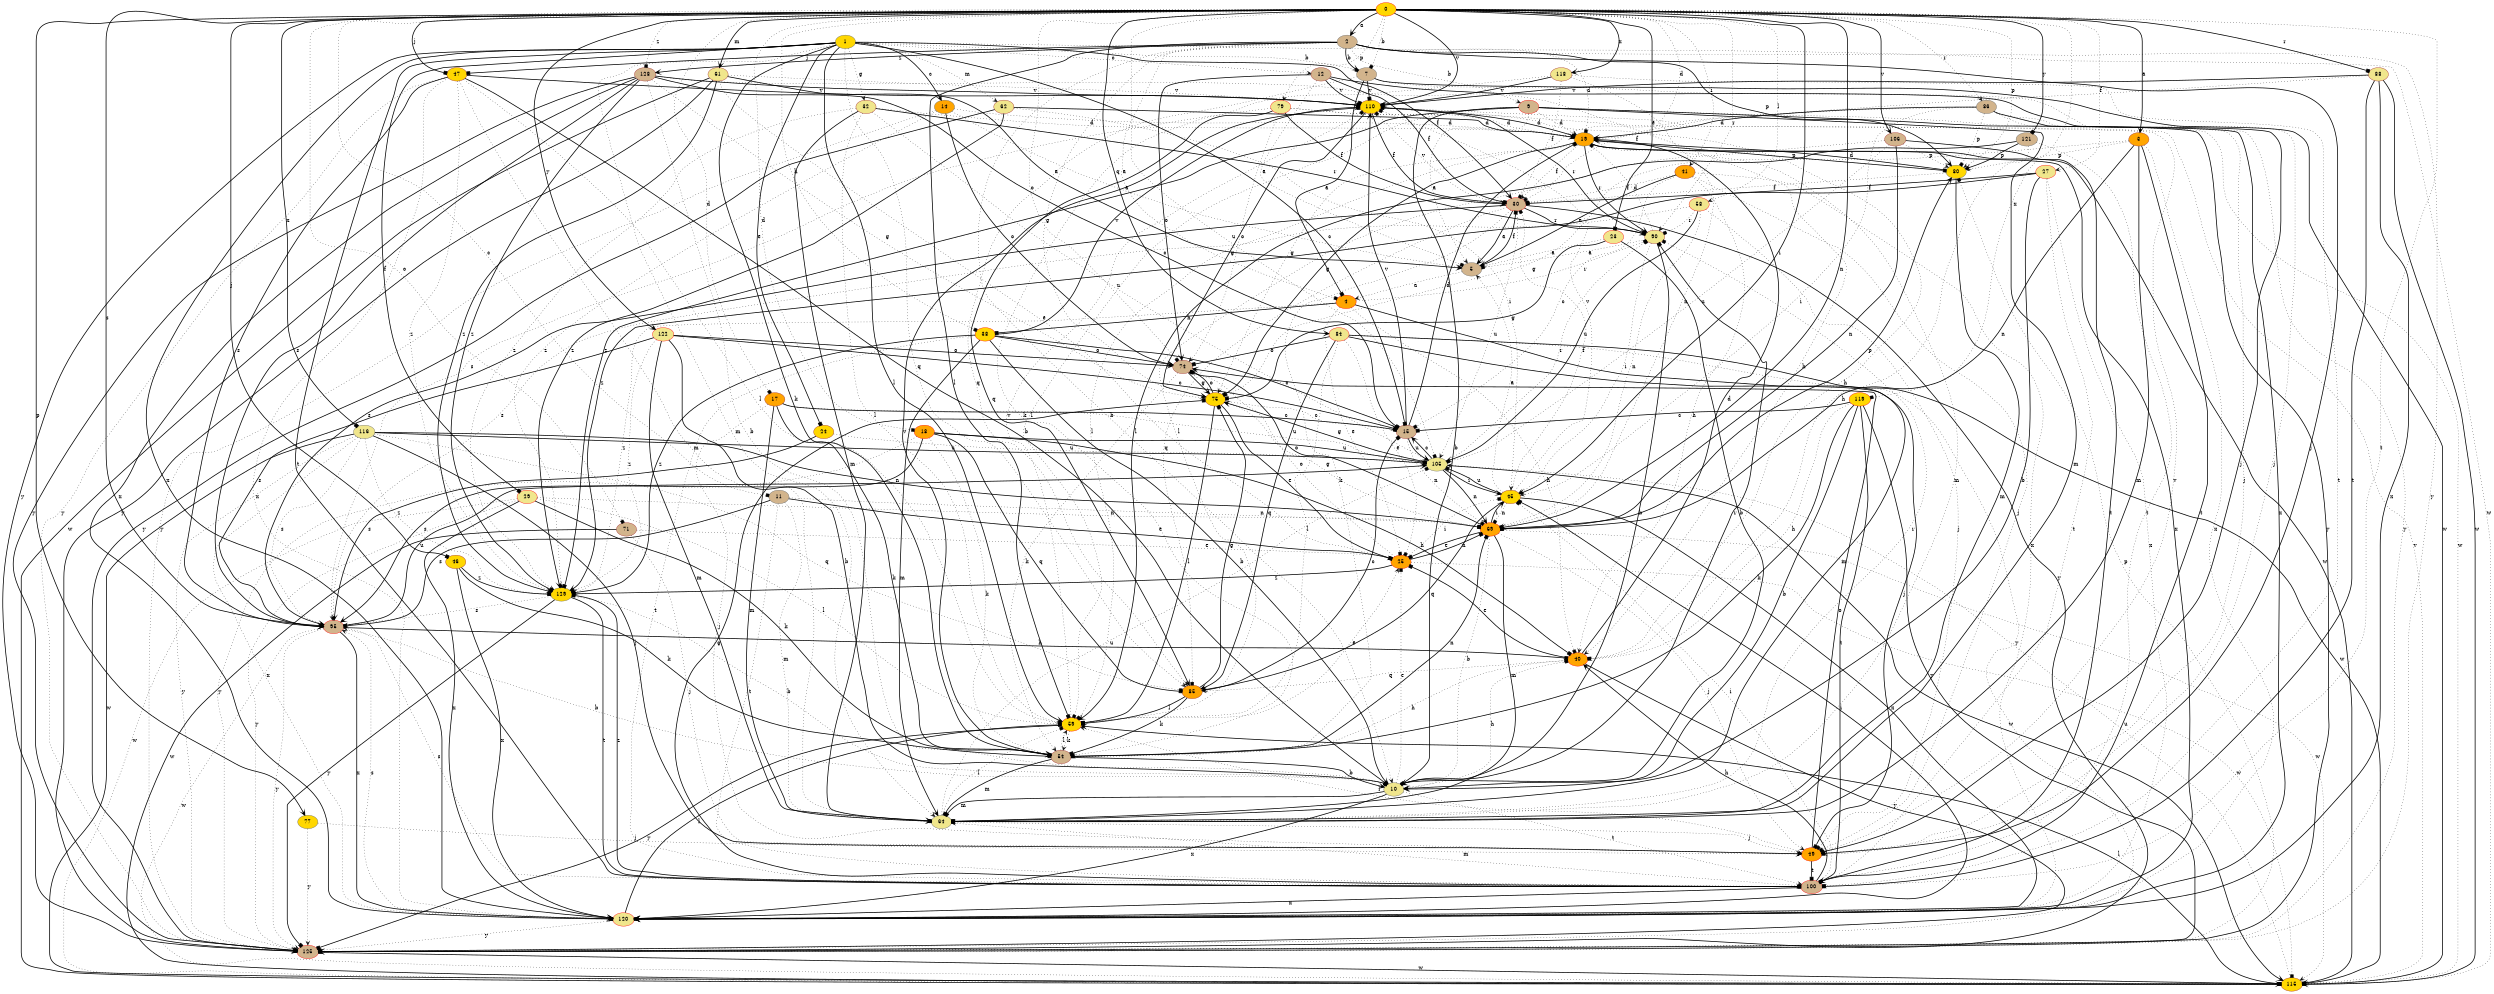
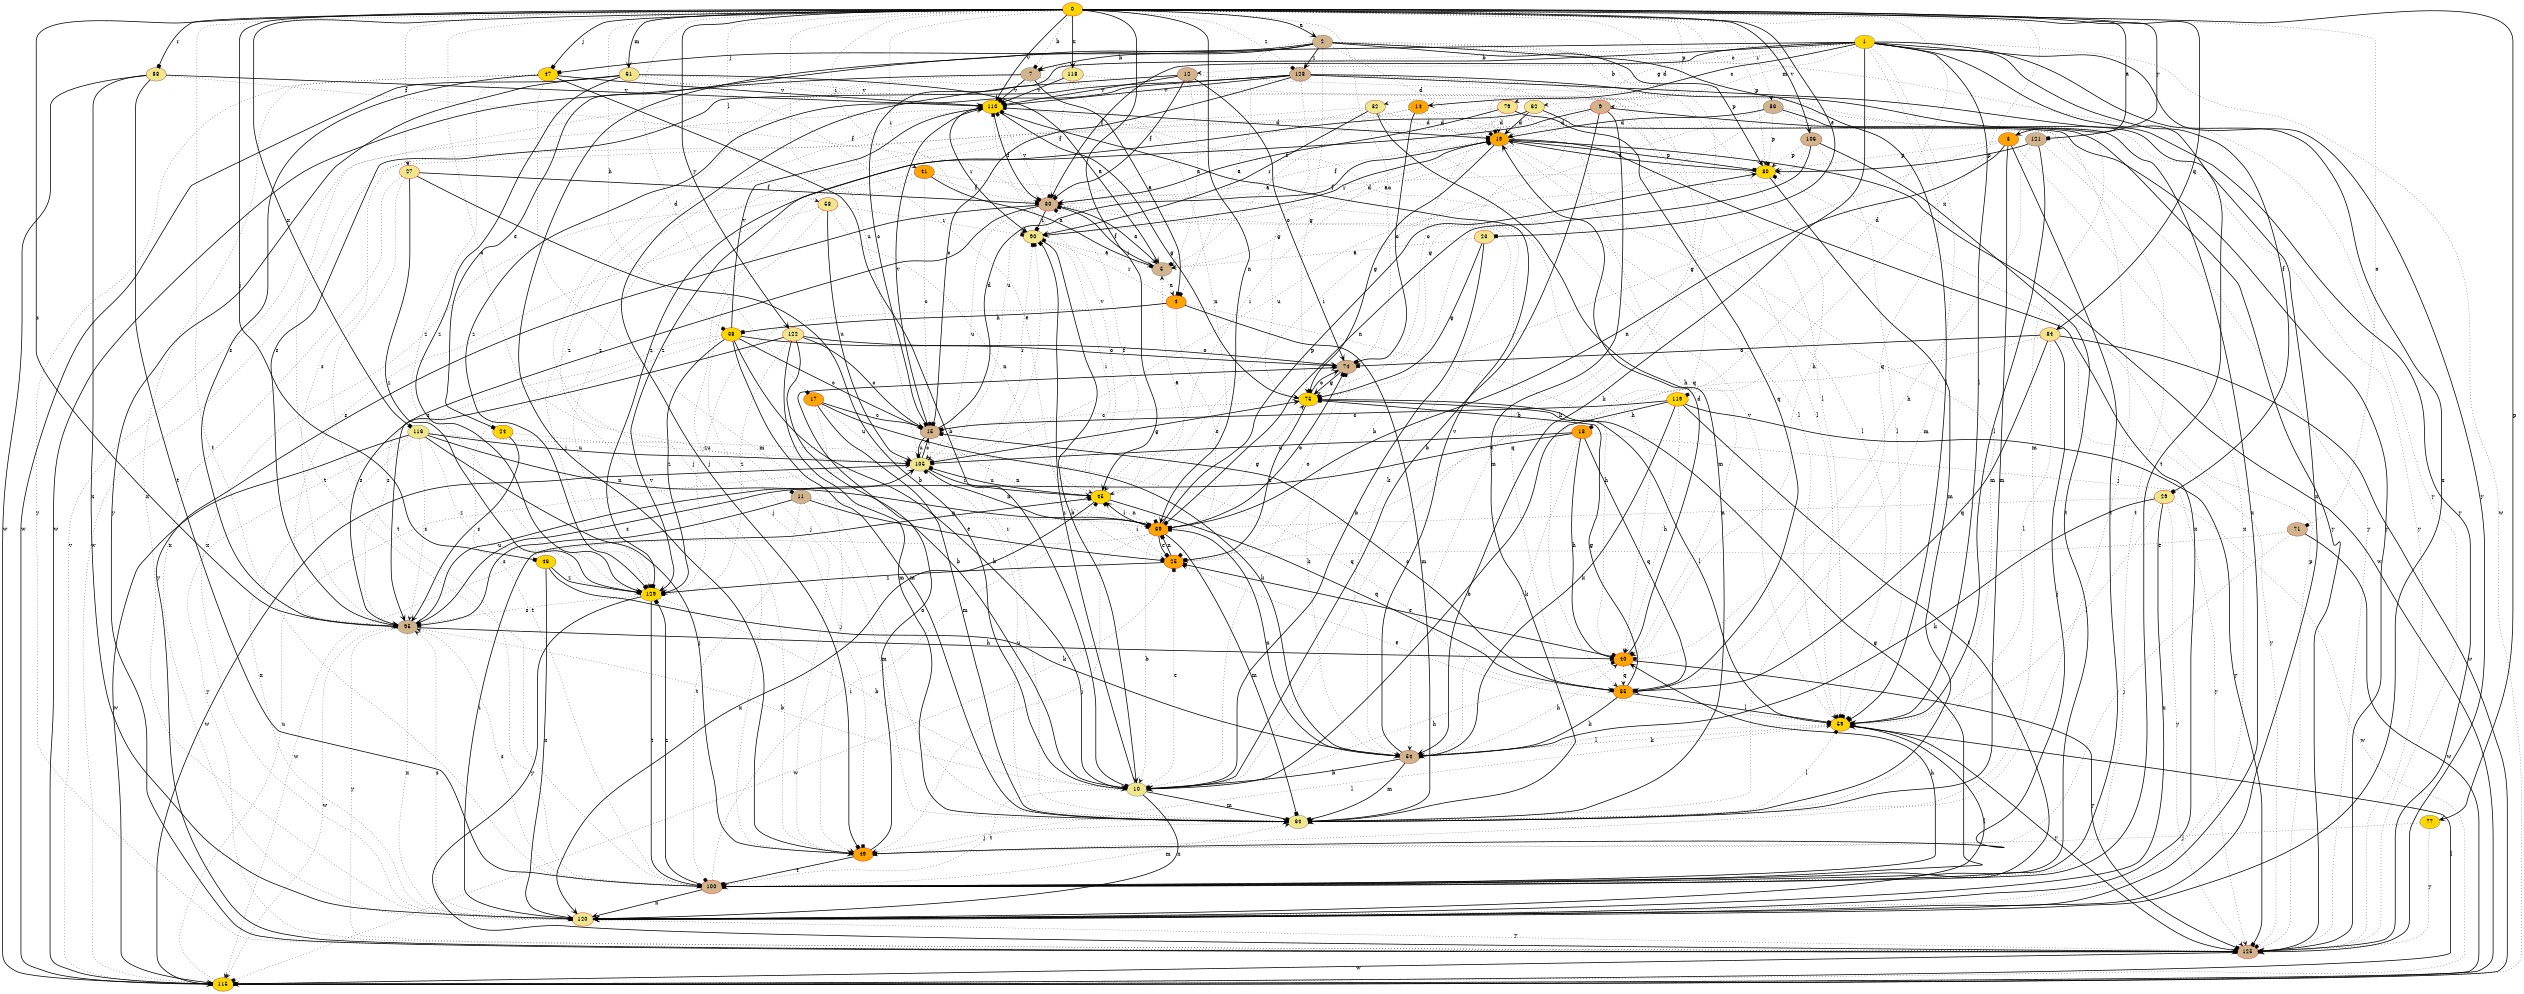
edge "12" -> "64": added, label "m"
edge "38" -> "95": added, label "s"
node "95": color red -> gray40
edge "95" -> "120": style bold -> dotted
